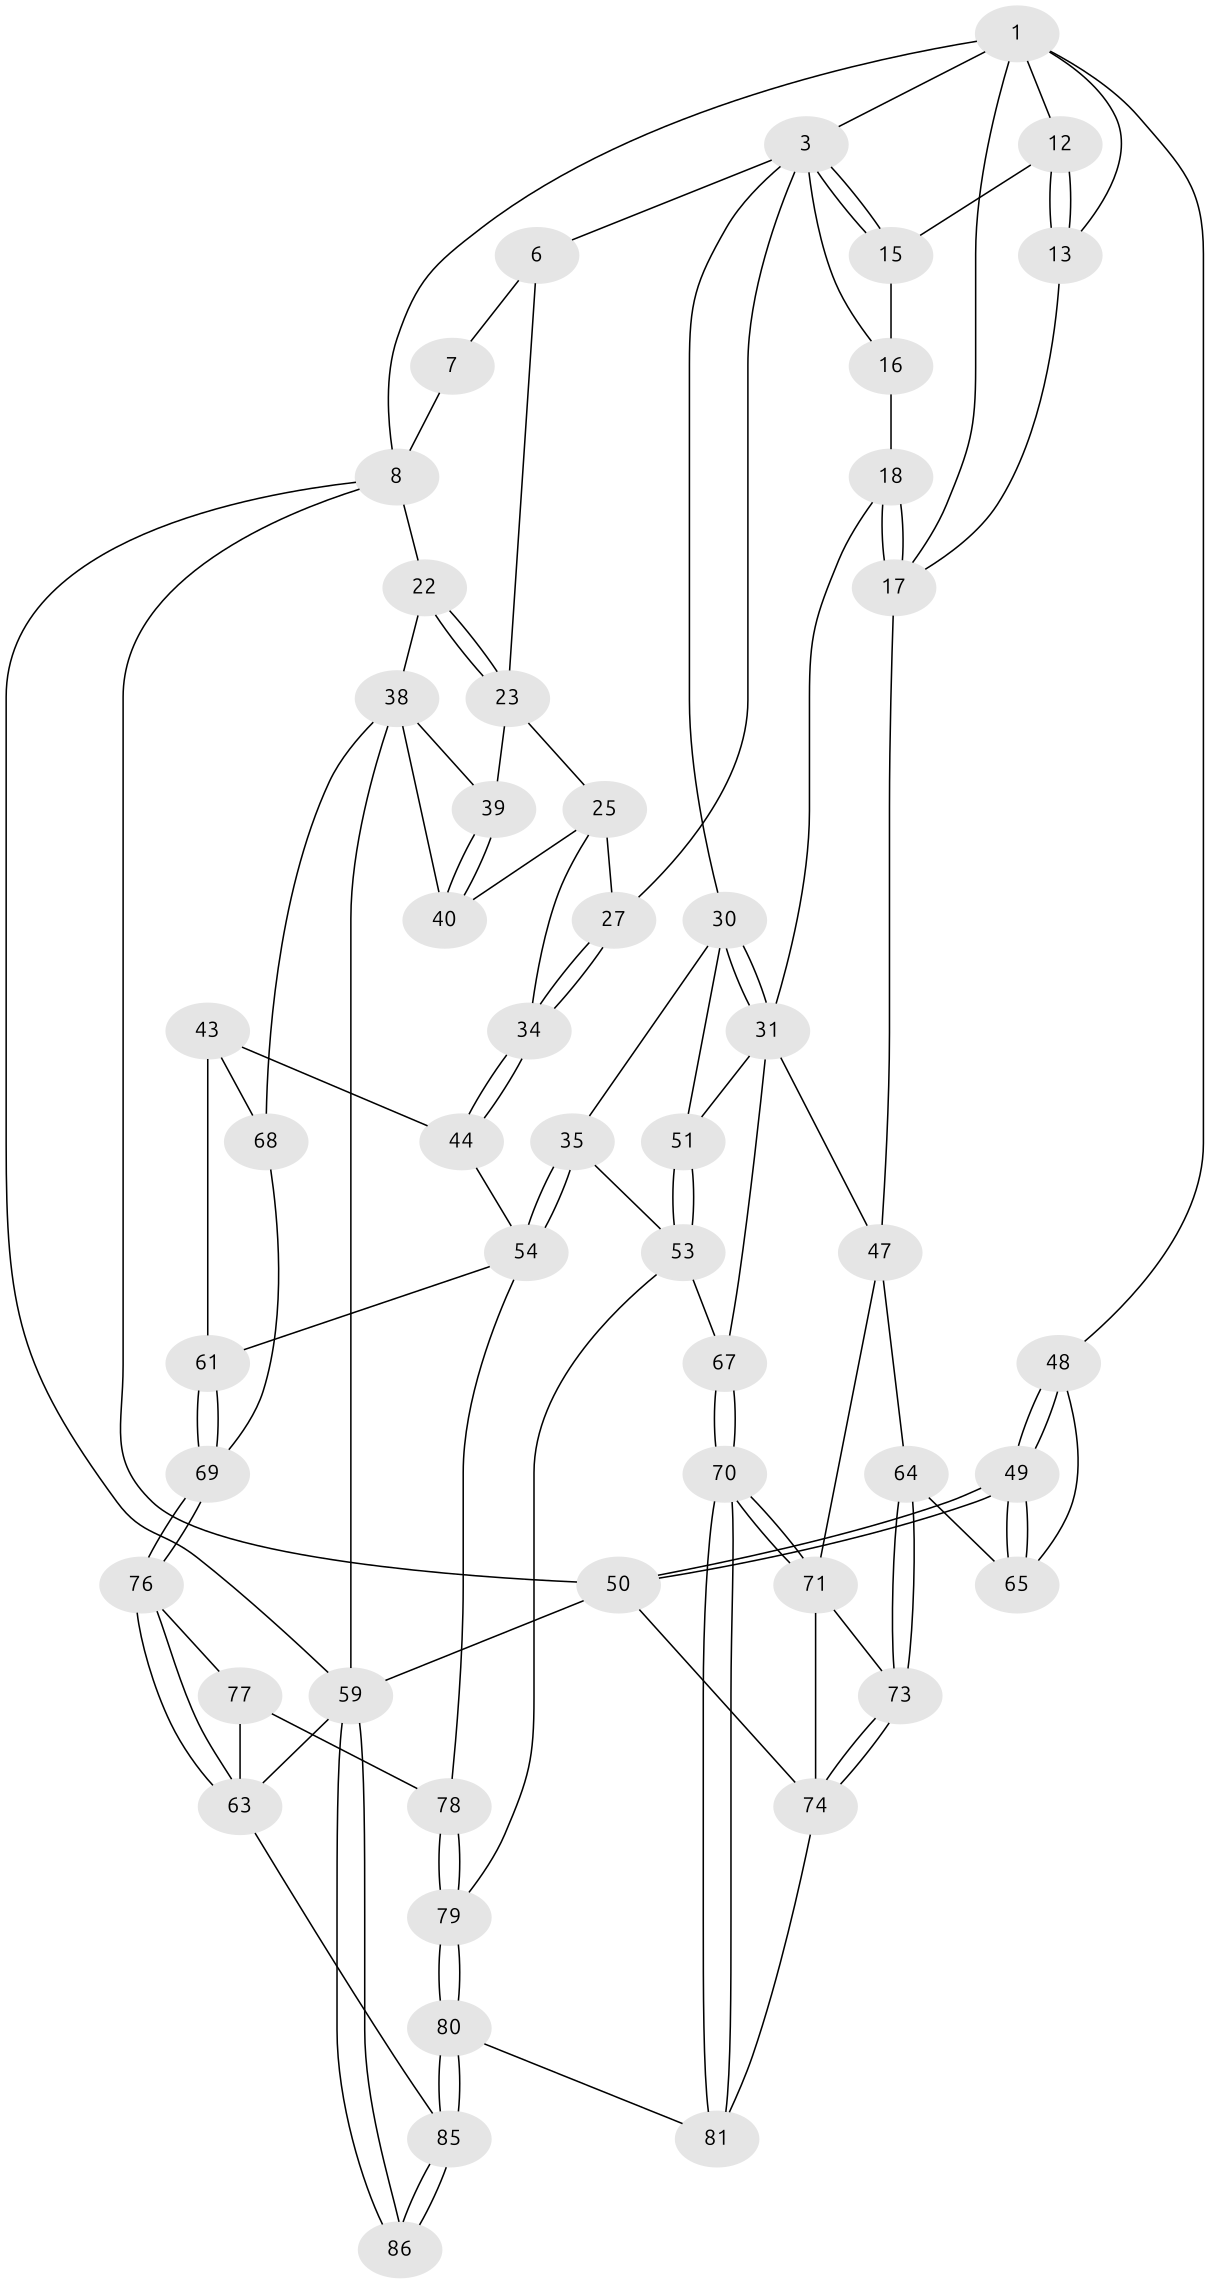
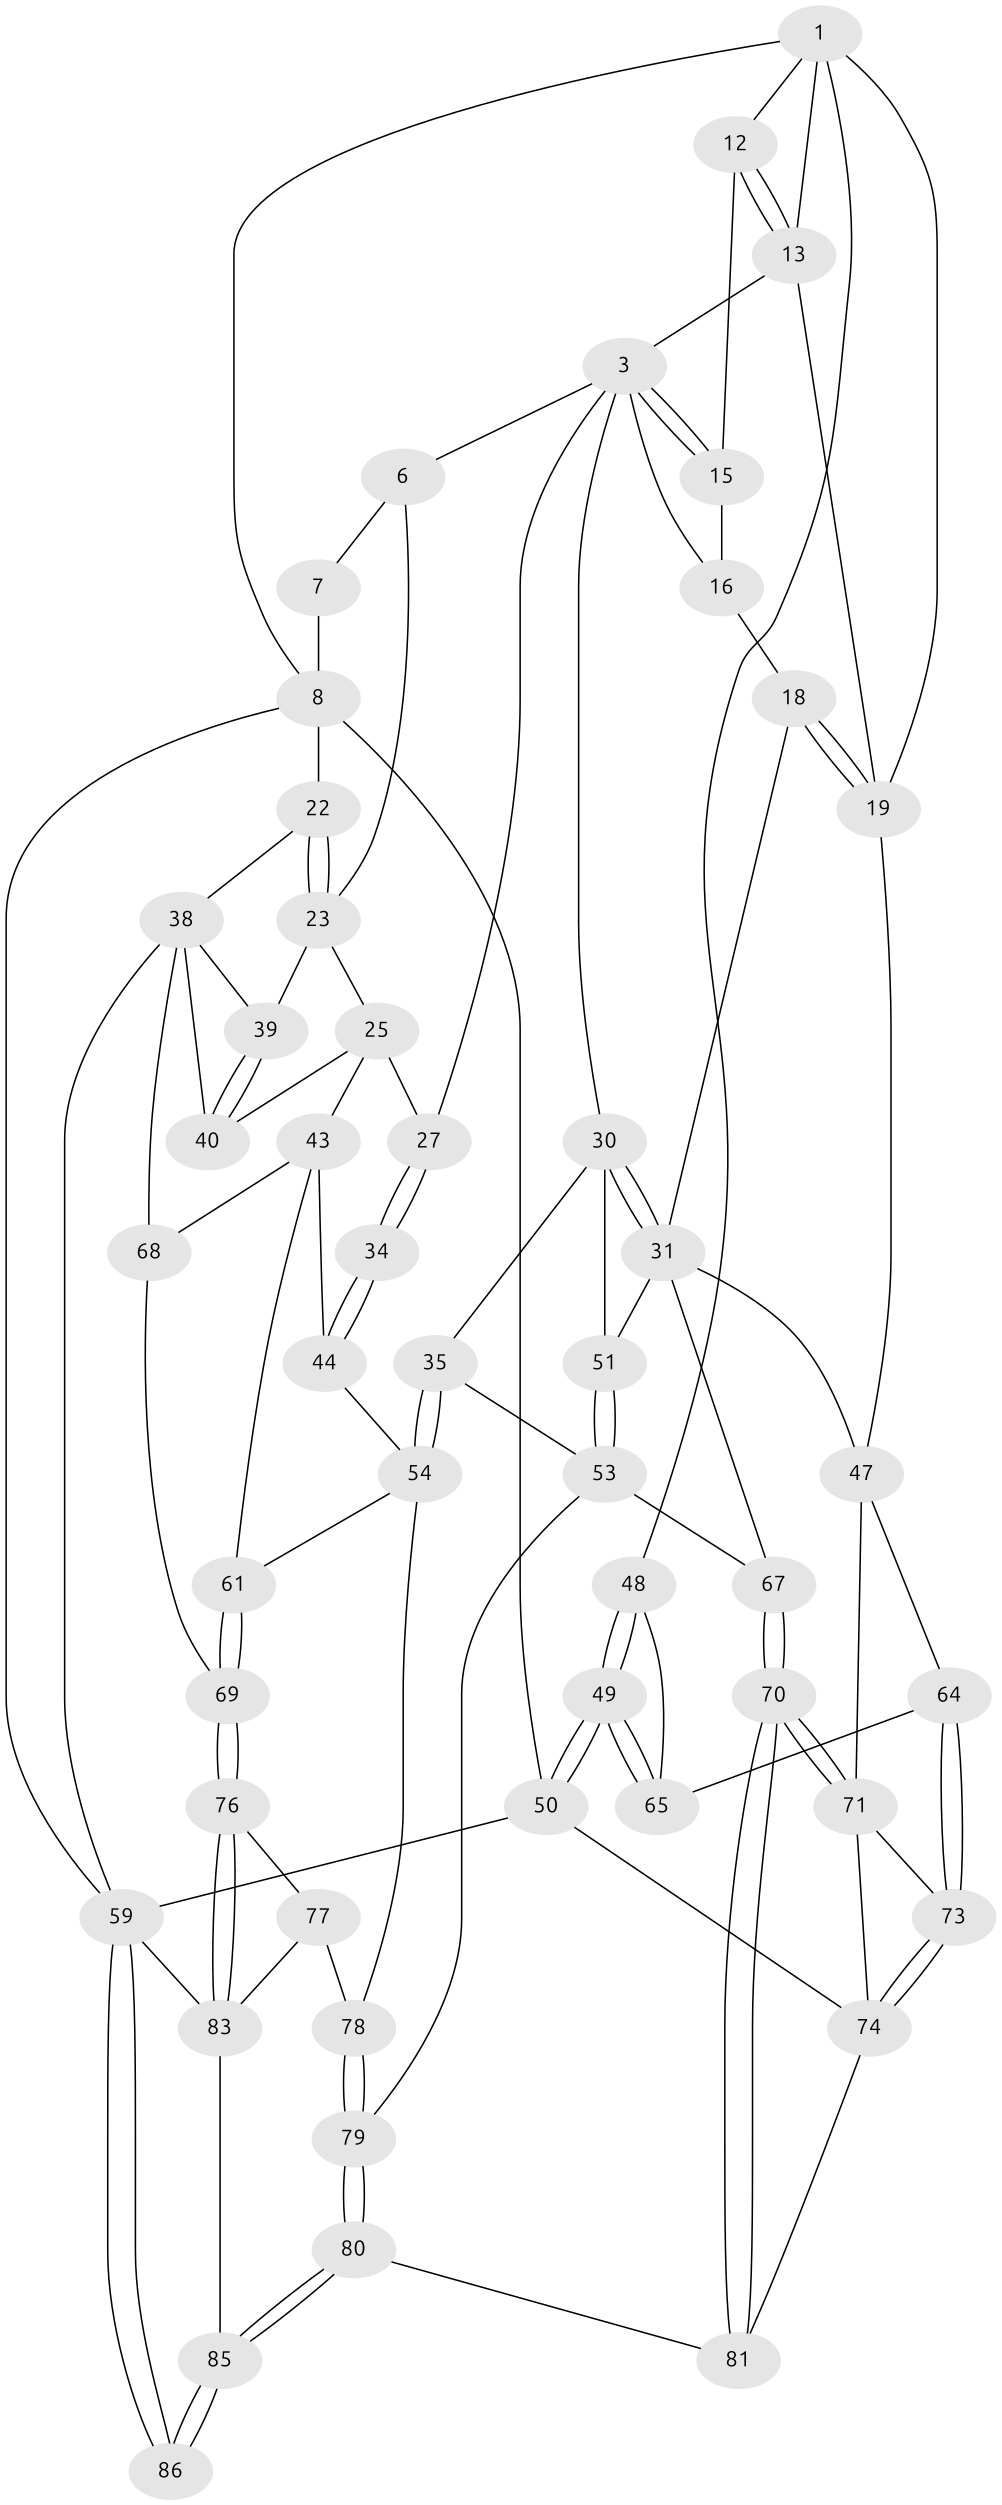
edge "1" -- "3": now "13" -- "3"
node "17": label "17" -> "19"
edge "25" -- "34": now "25" -- "43"
node "63": label "63" -> "83"
